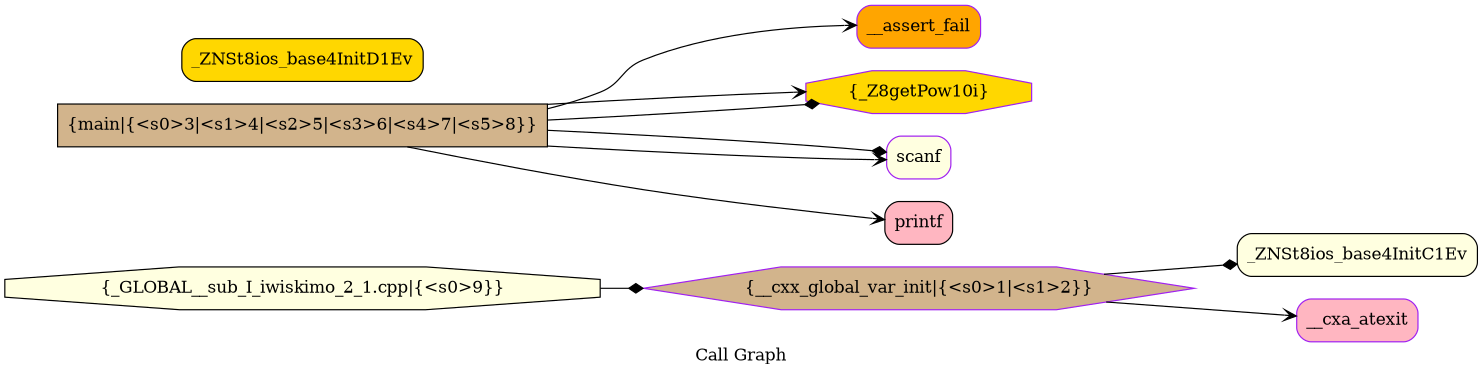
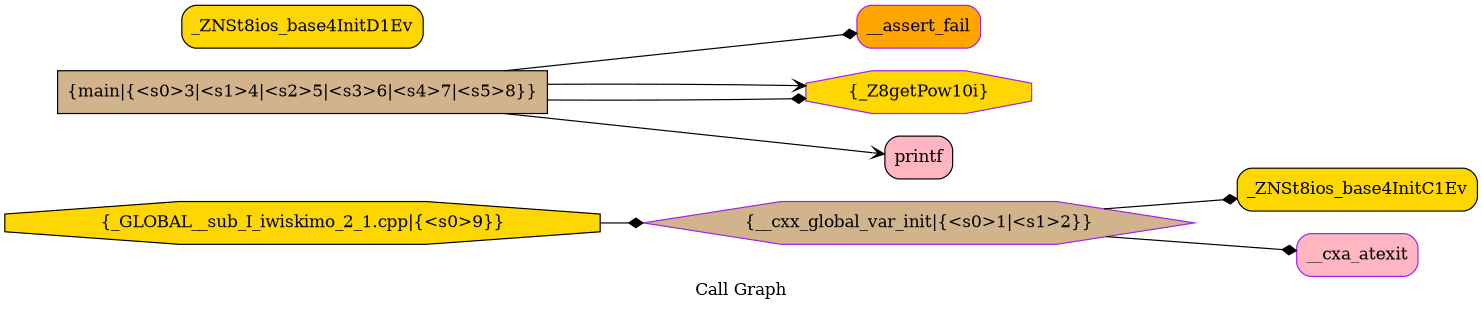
edge "{main|{<s0>3|<s1>4|<s2>5|<s3>6|<s4>7|<s5>8}}" -> "__assert_fail": arrowhead vee -> diamond
node "scanf": removed
node "_ZNSt8ios_base4InitC1Ev": fillcolor lightyellow -> gold
node "{_GLOBAL__sub_I_iwiskimo_2_1.cpp|{<s0>9}}": fillcolor lightyellow -> gold
edge "{__cxx_global_var_init|{<s0>1|<s1>2}}" -> "__cxa_atexit": arrowhead vee -> diamond
